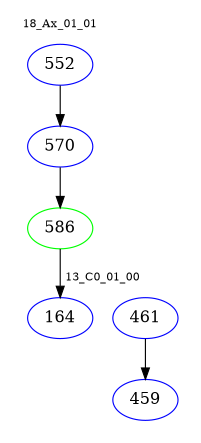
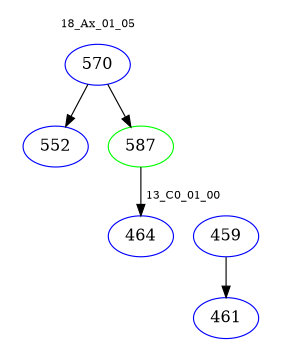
cluster "18_Ax_01_01": label "18_Ax_01_01" -> "18_Ax_01_05"
edge "552" -> "570": reversed
node "586": label "586" -> "587"
node "164": label "164" -> "464"
edge "461" -> "459": reversed
